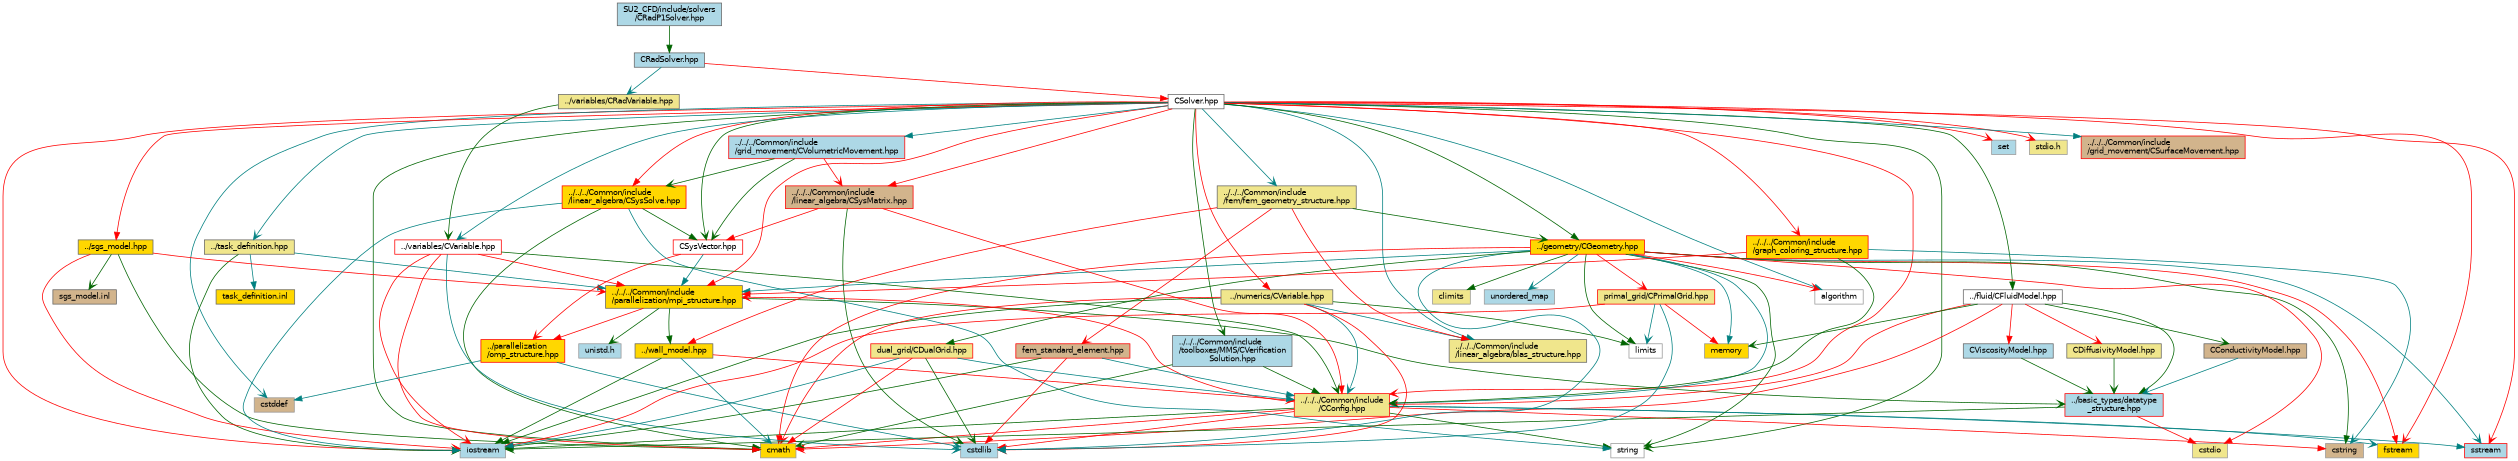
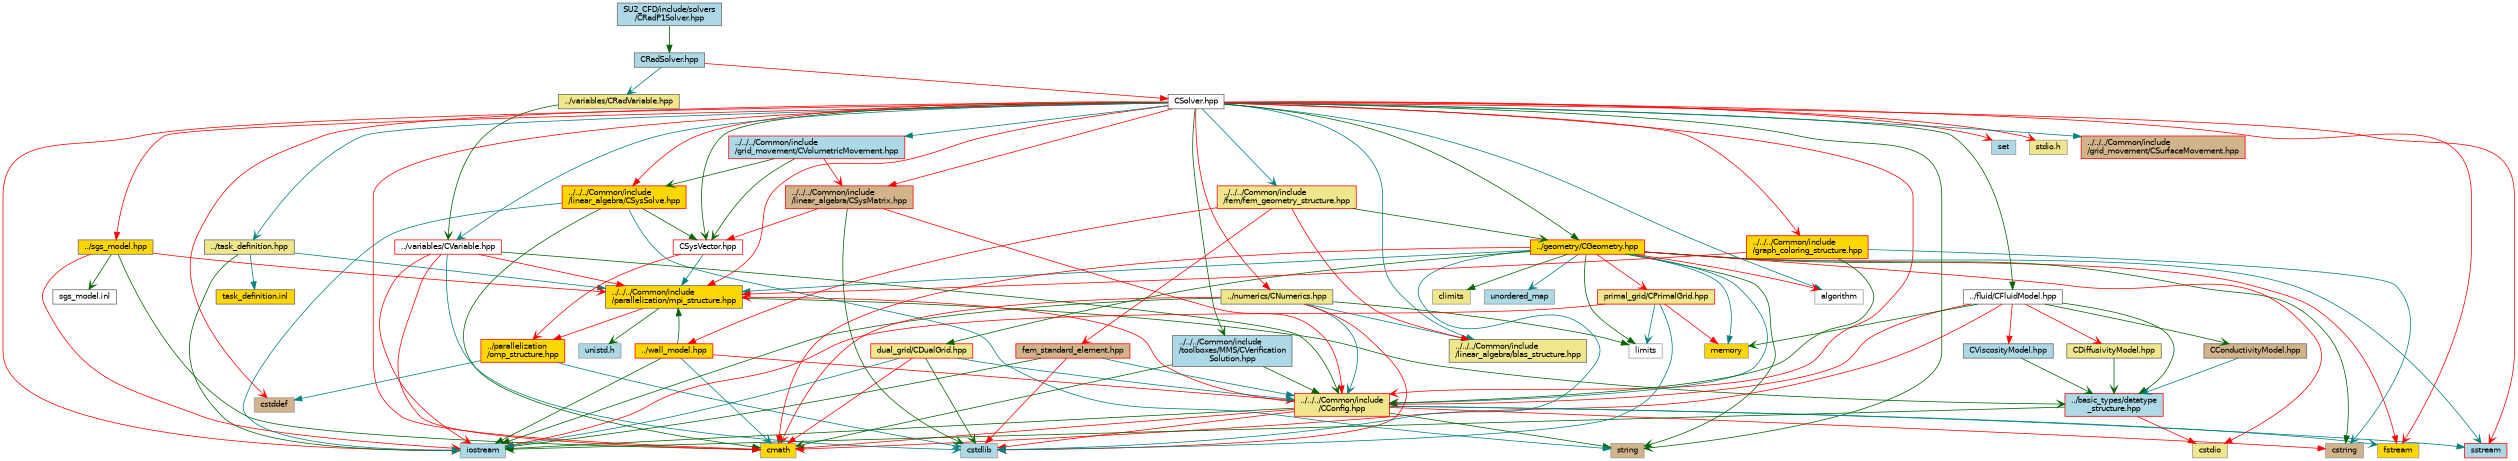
edge "CSolver.hpp" -> "cstddef": color teal -> red
edge "CSolver.hpp" -> "cmath": color darkgreen -> red
node "../../../Common/include /fem/fem_geometry_structure.hpp": color grey40 -> red
node "sgs_model.inl": fillcolor tan -> white
node "../numerics/CVariable.hpp": label "../numerics/CVariable.hpp" -> "../numerics/CNumerics.hpp"
edge "../../../Common/include /parallelization/mpi_structure.hpp" -> "../wall_model.hpp": reversed
node "../wall_model.hpp": color grey40 -> red
node "string": fillcolor white -> tan
